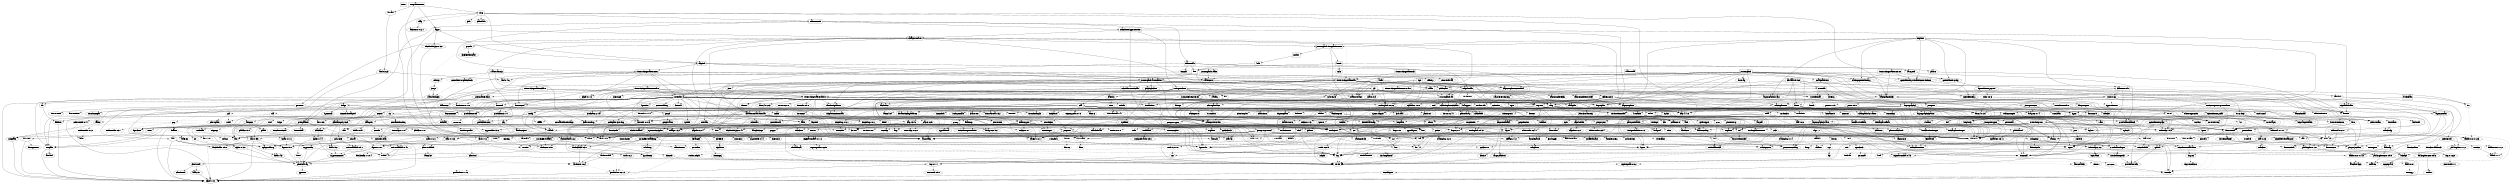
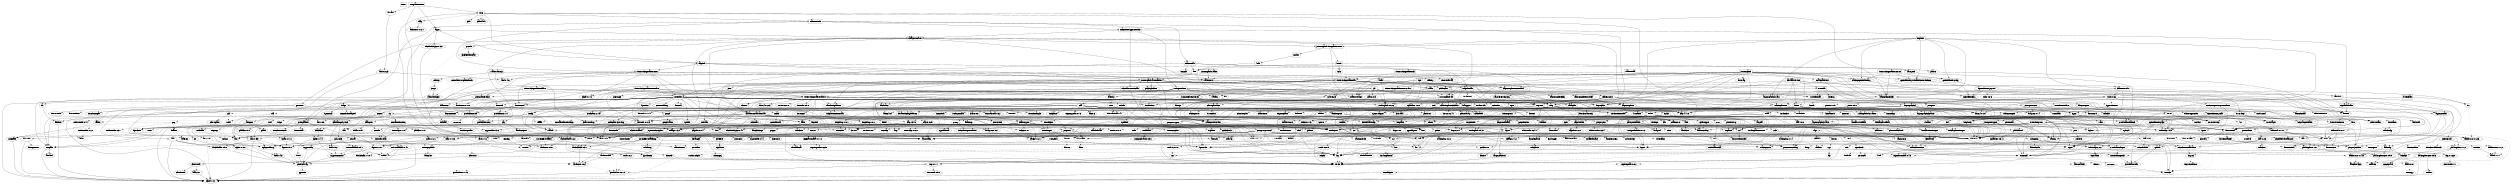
node "password-hash": label "password-hash" -> "nonempty-hash"
